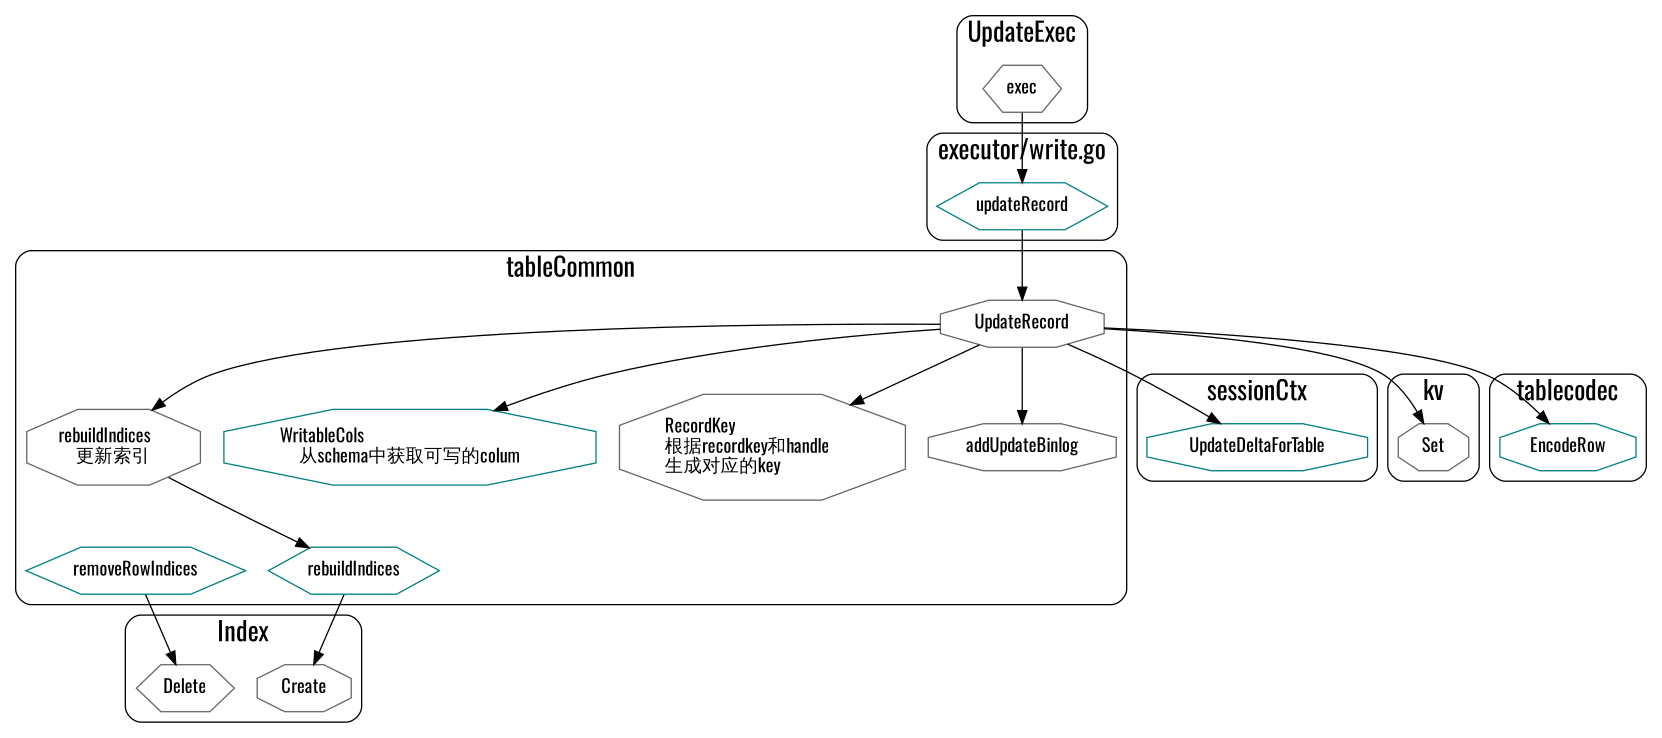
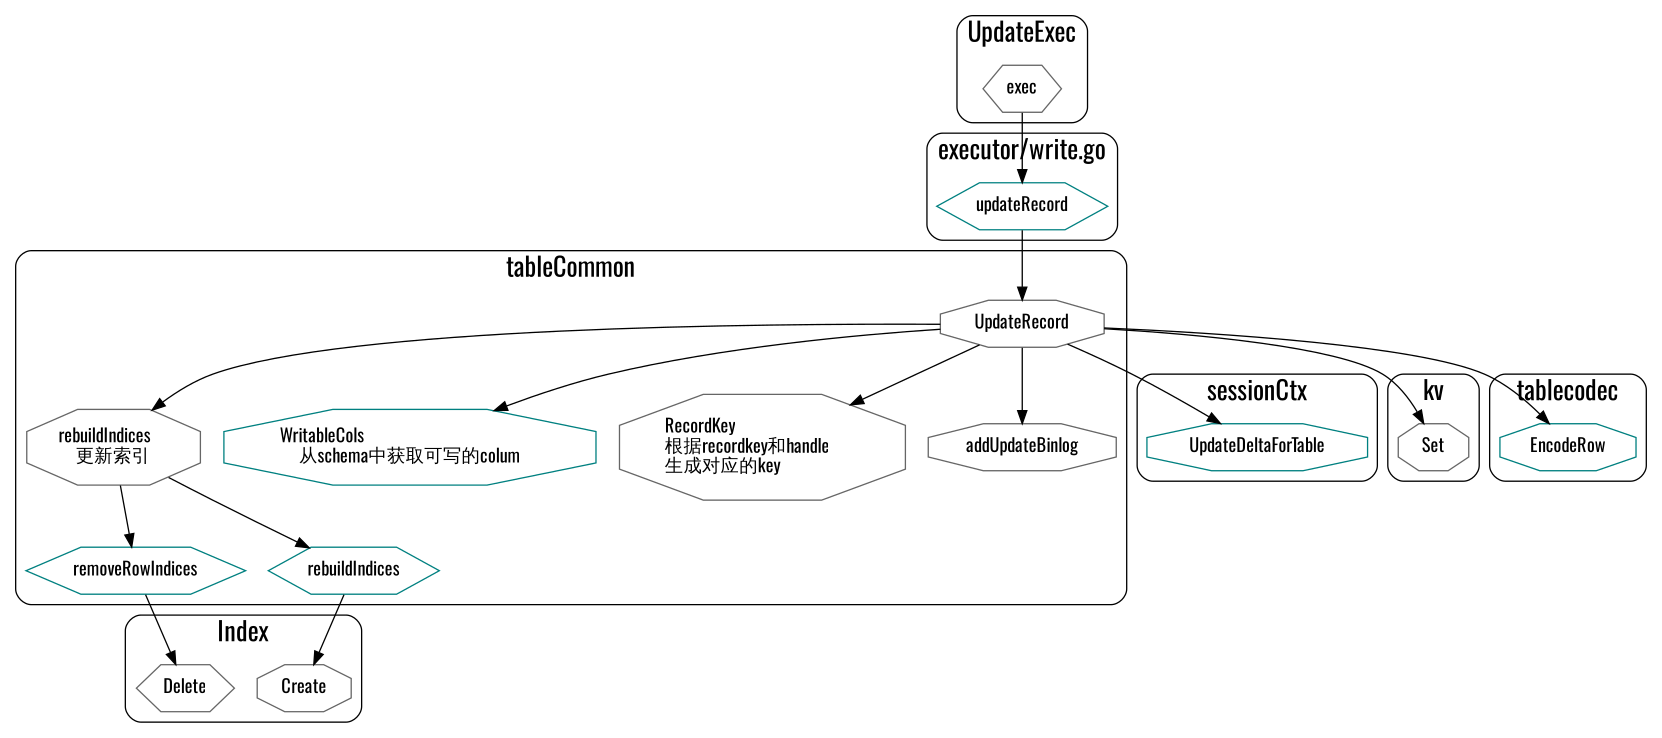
edge "rebuildIndices 更新索引" -> "removeRowIndices": added
